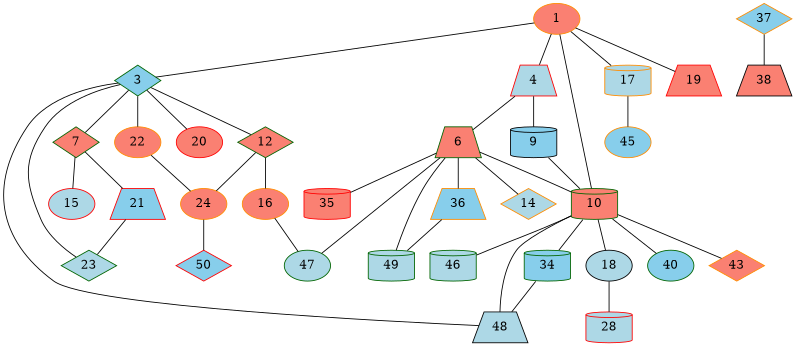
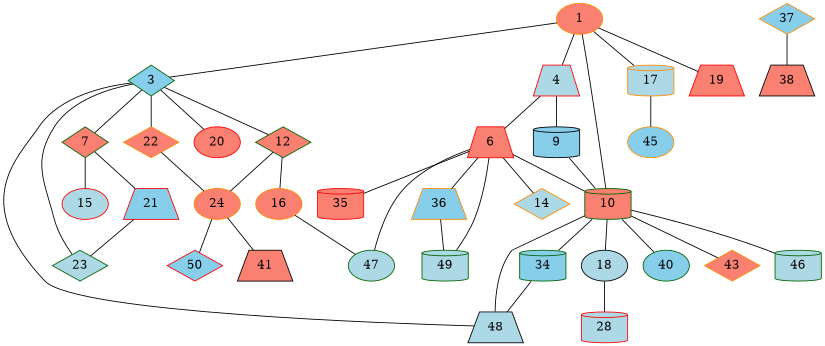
node "22": shape ellipse -> diamond
node "6": color darkgreen -> red
node "41": added
